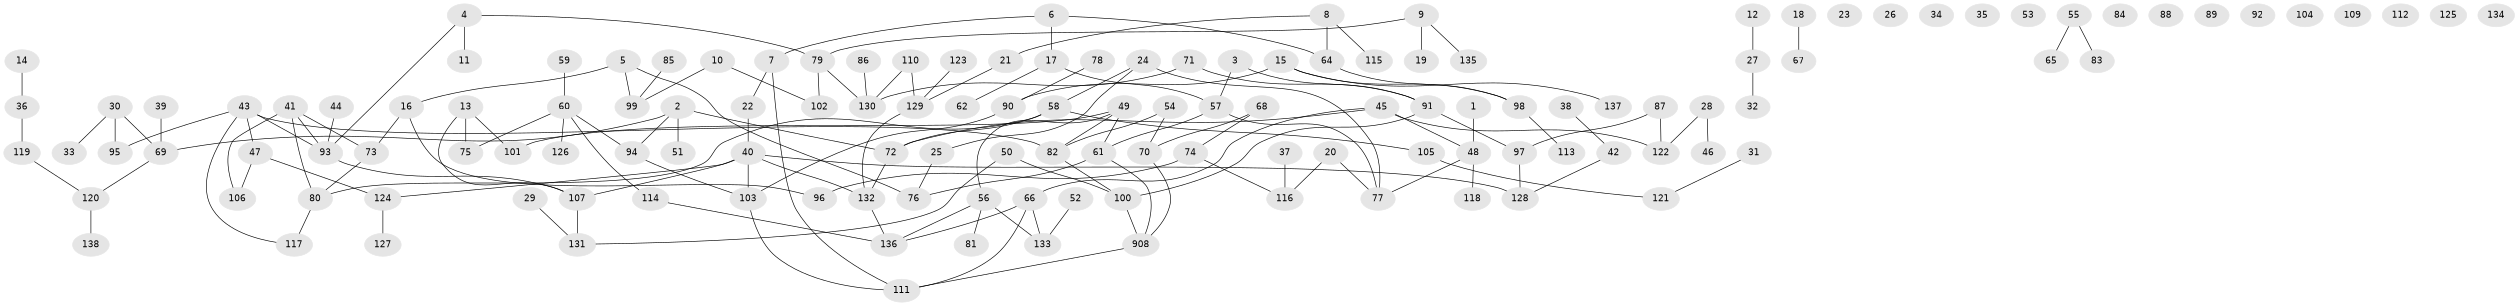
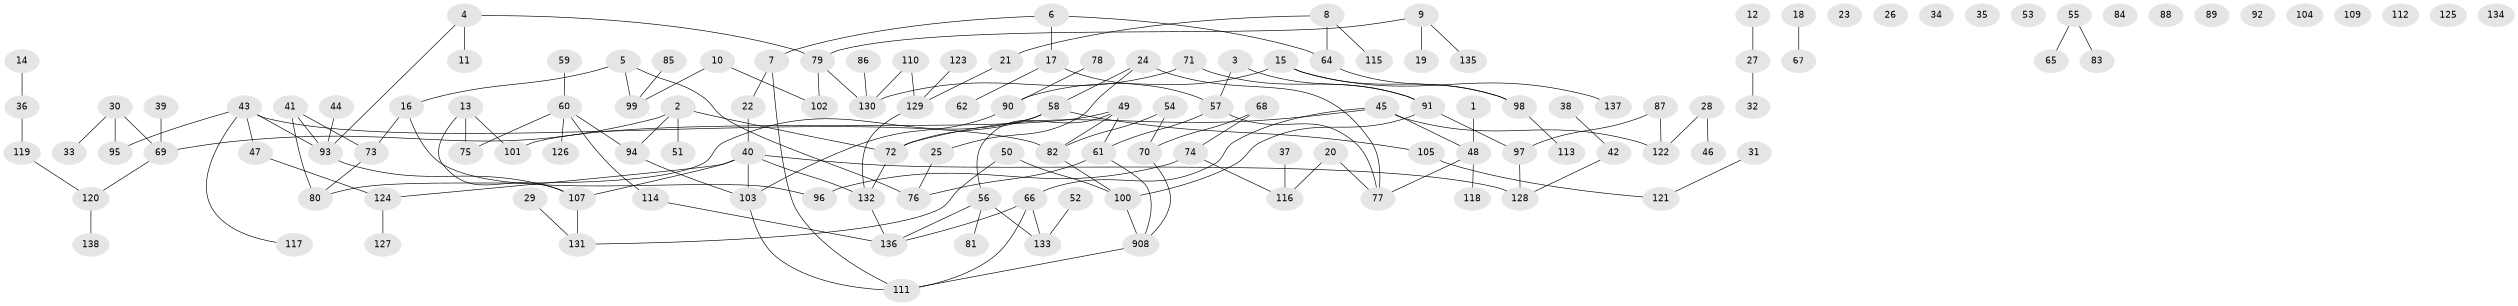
node "106": removed
edge "80" -- "117": removed
